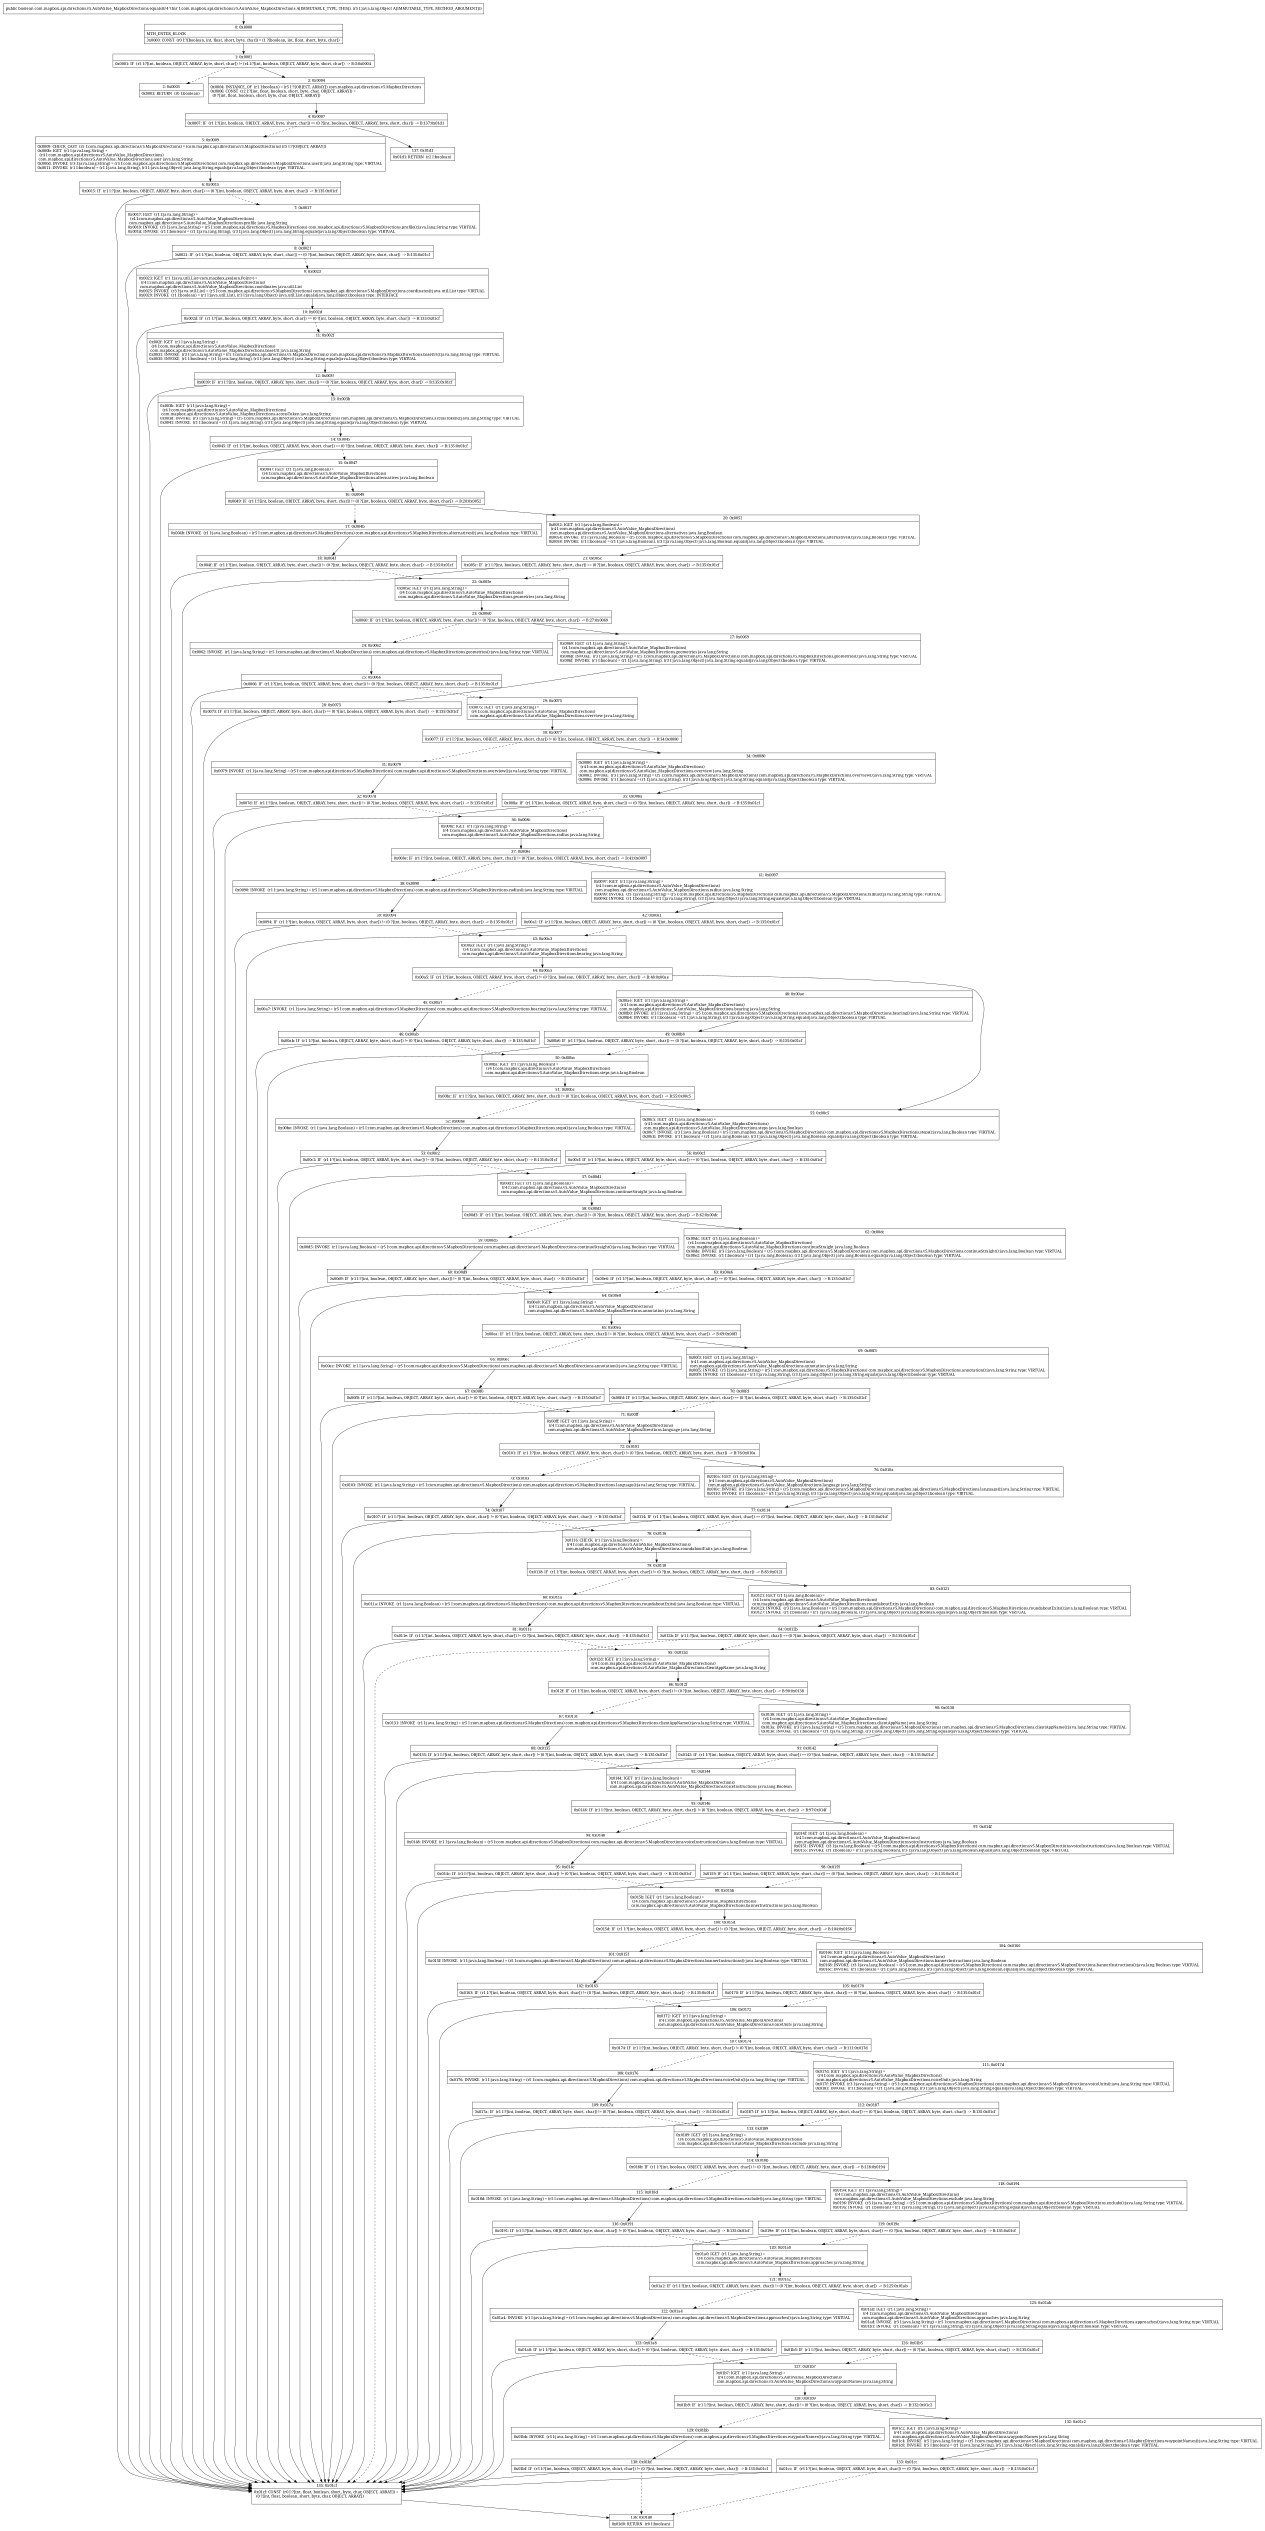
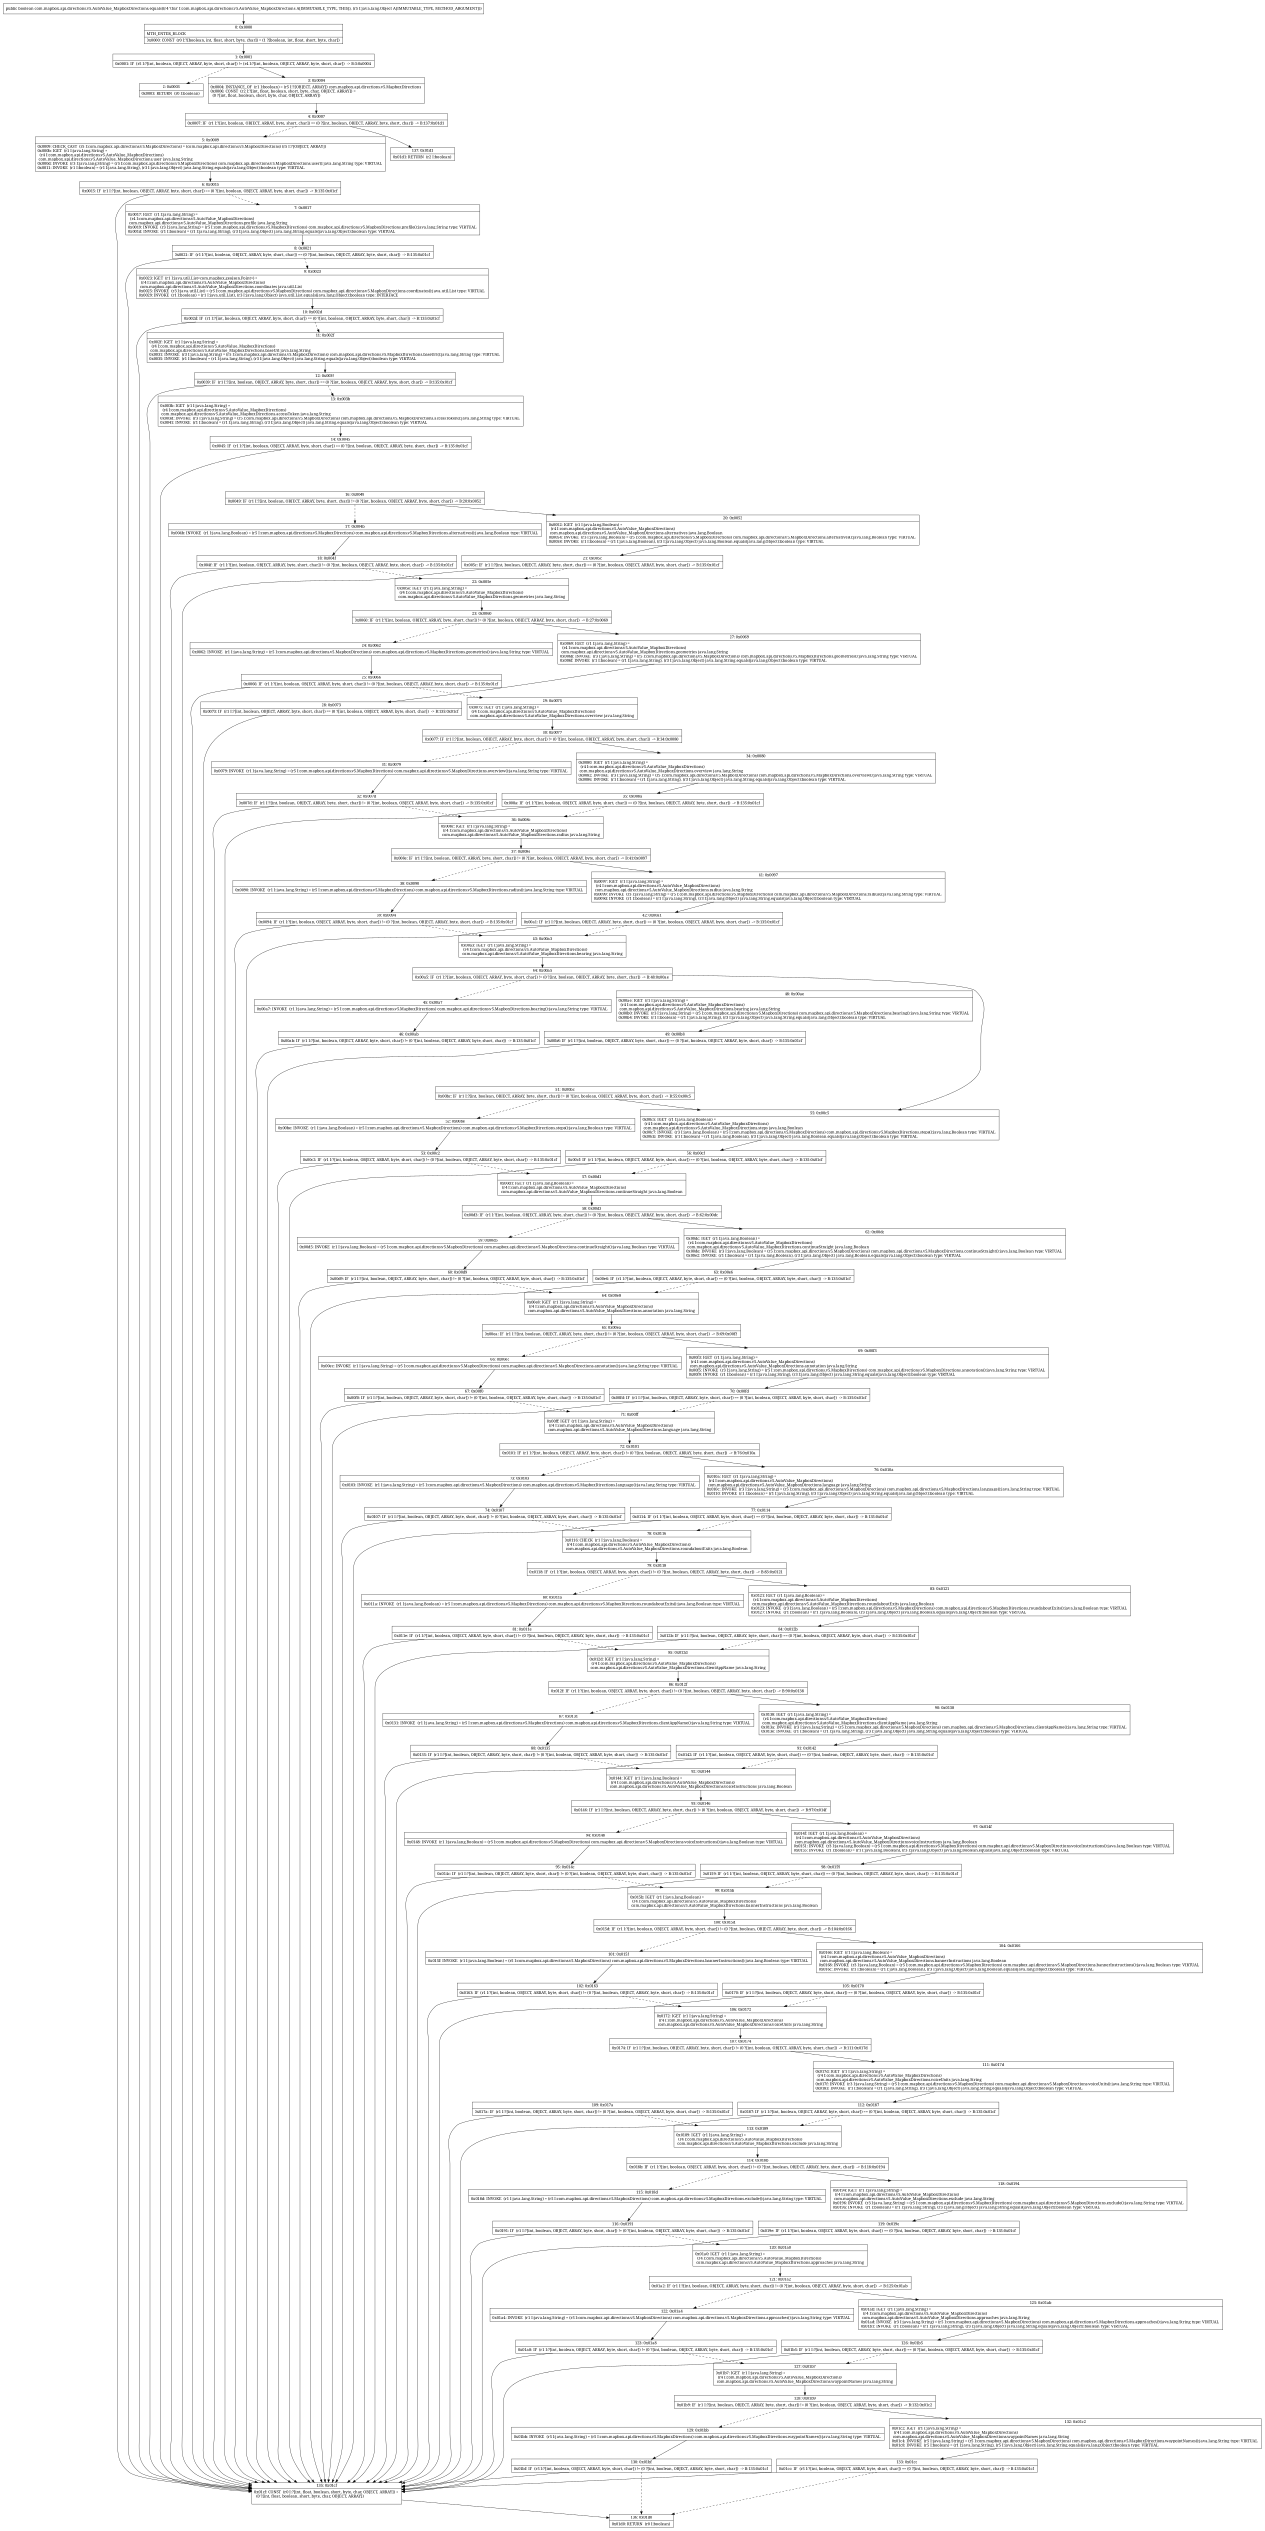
node "15: 0x0047": removed
node "50: 0x00ba": removed
edge "84: 0x012b" -> "135: 0x01cf": style dashed -> solid
node "108: 0x0176": removed
edge "119: 0x019e" -> "120: 0x01a0": removed
